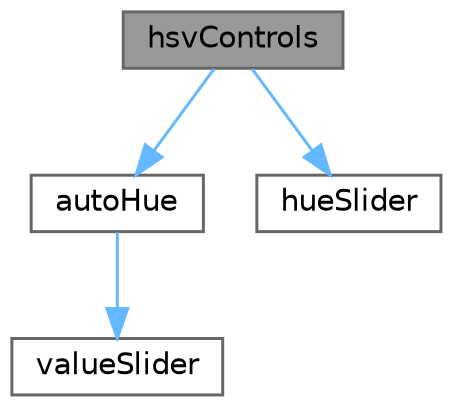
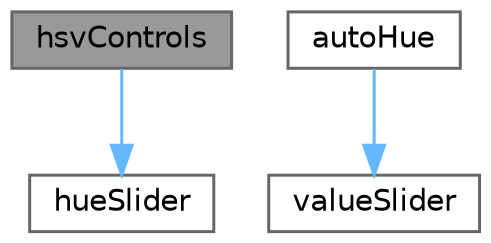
edge "hsvControls" -> "autoHue": removed
